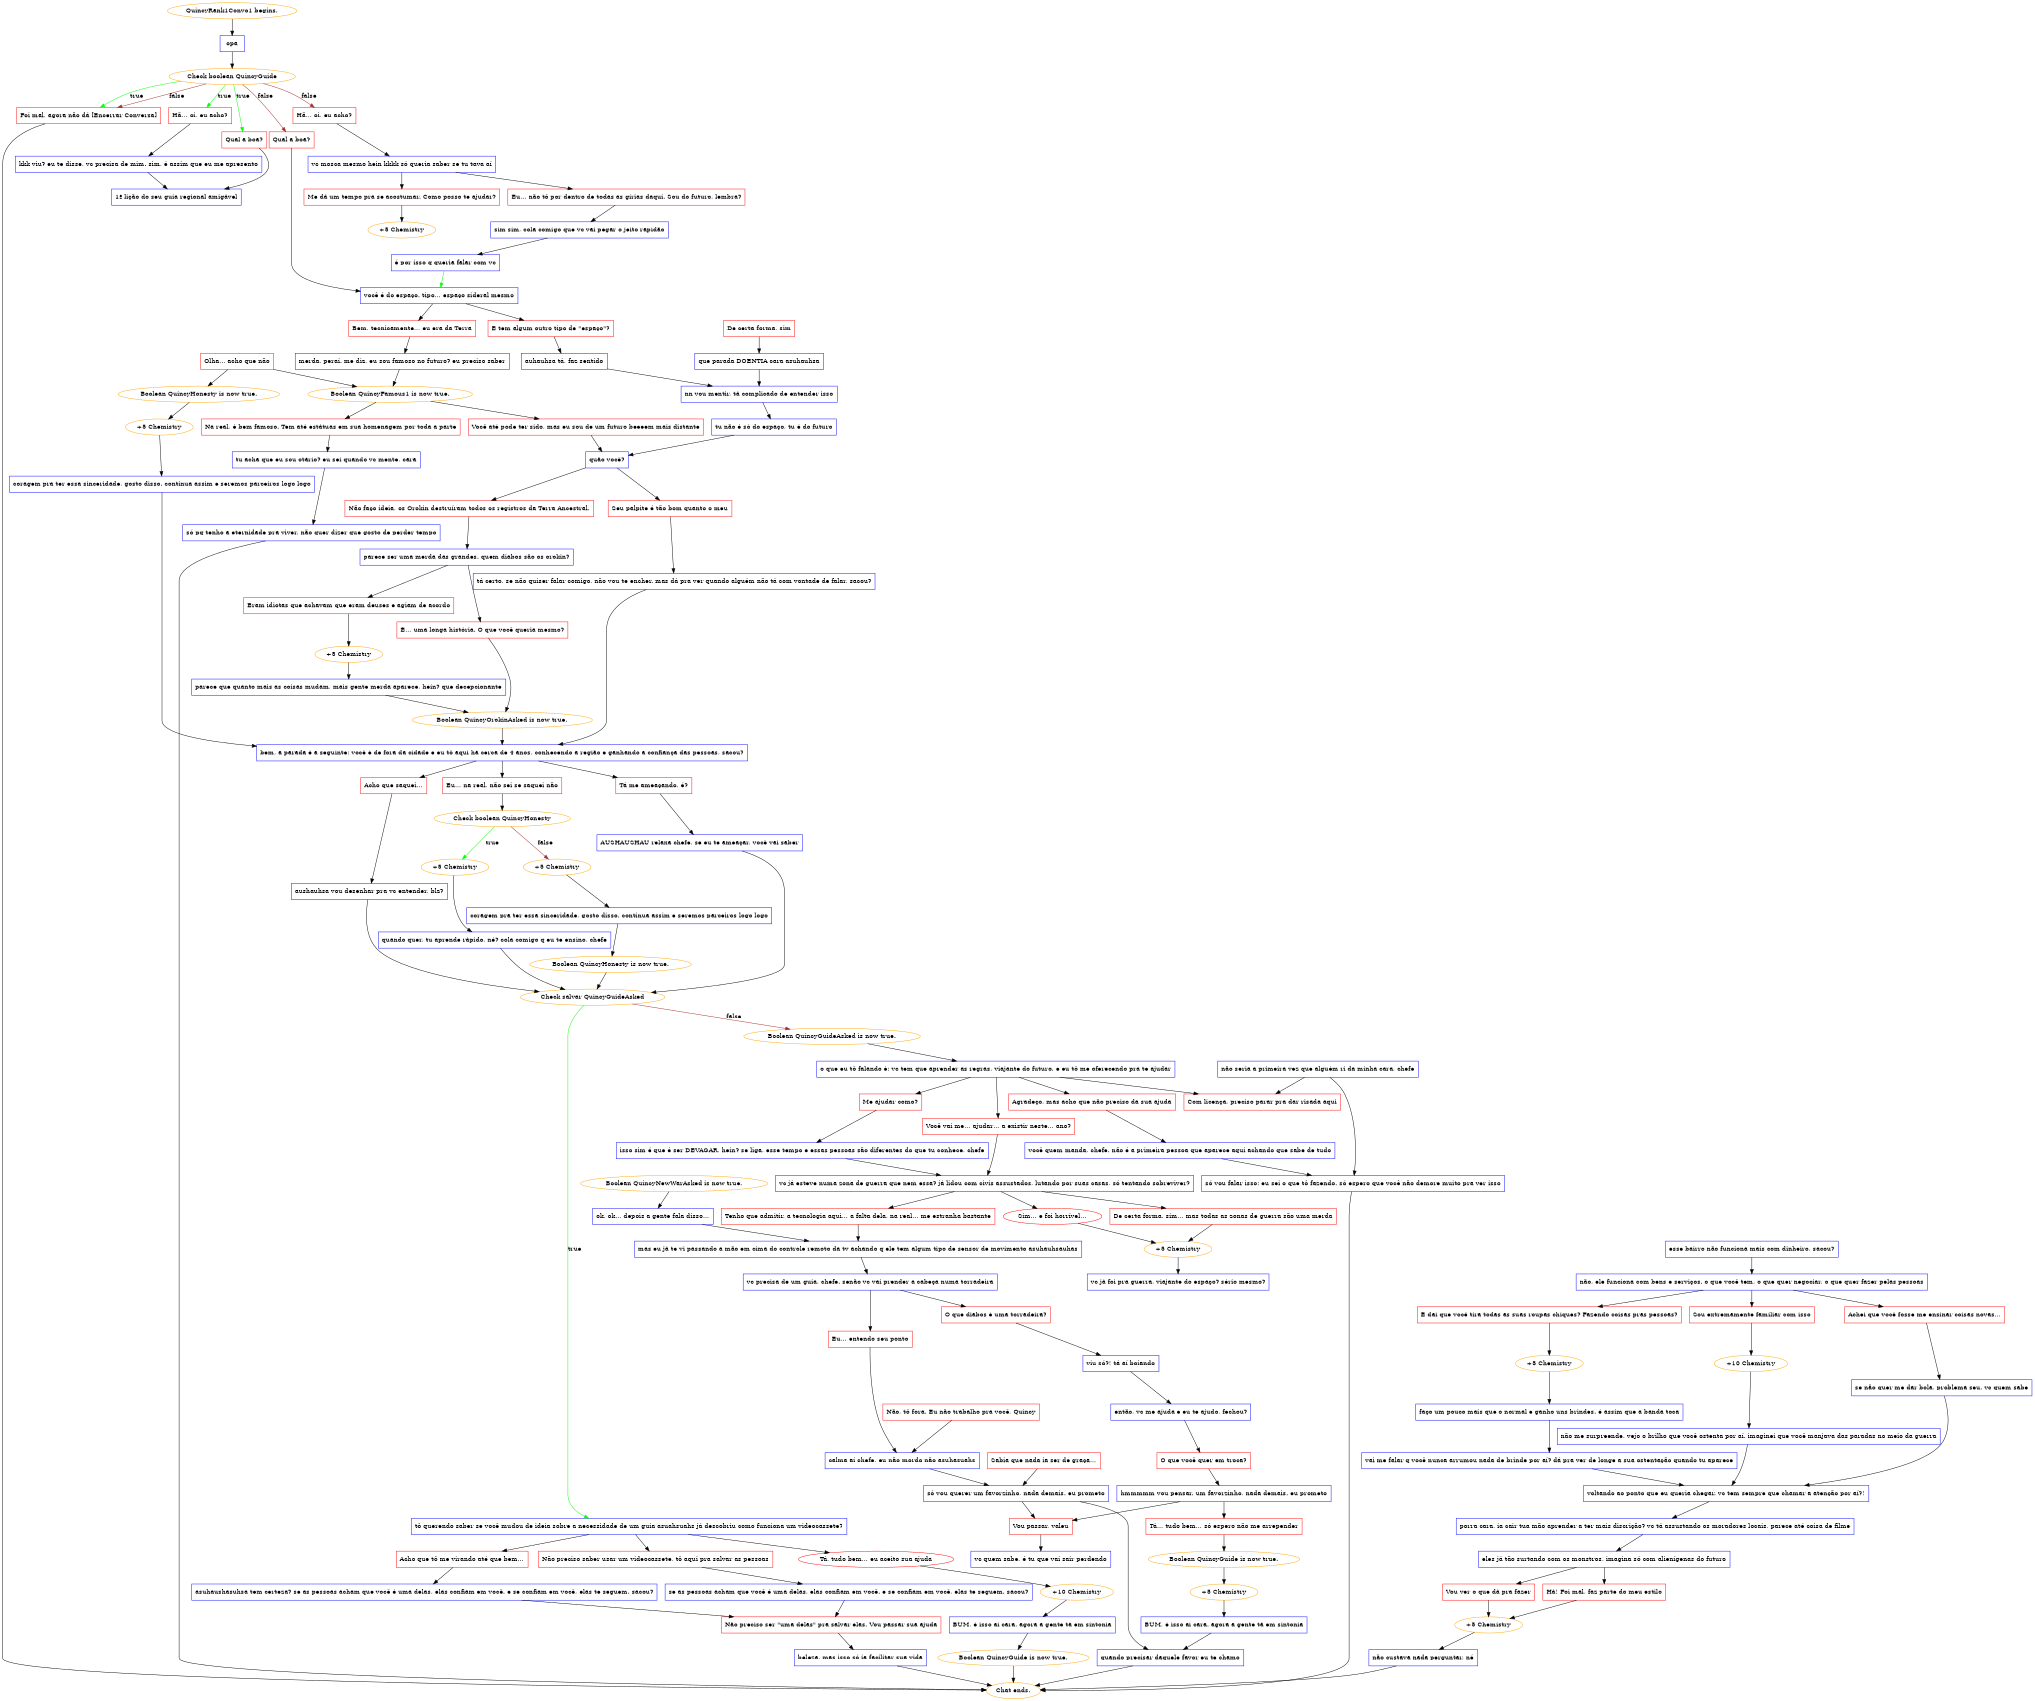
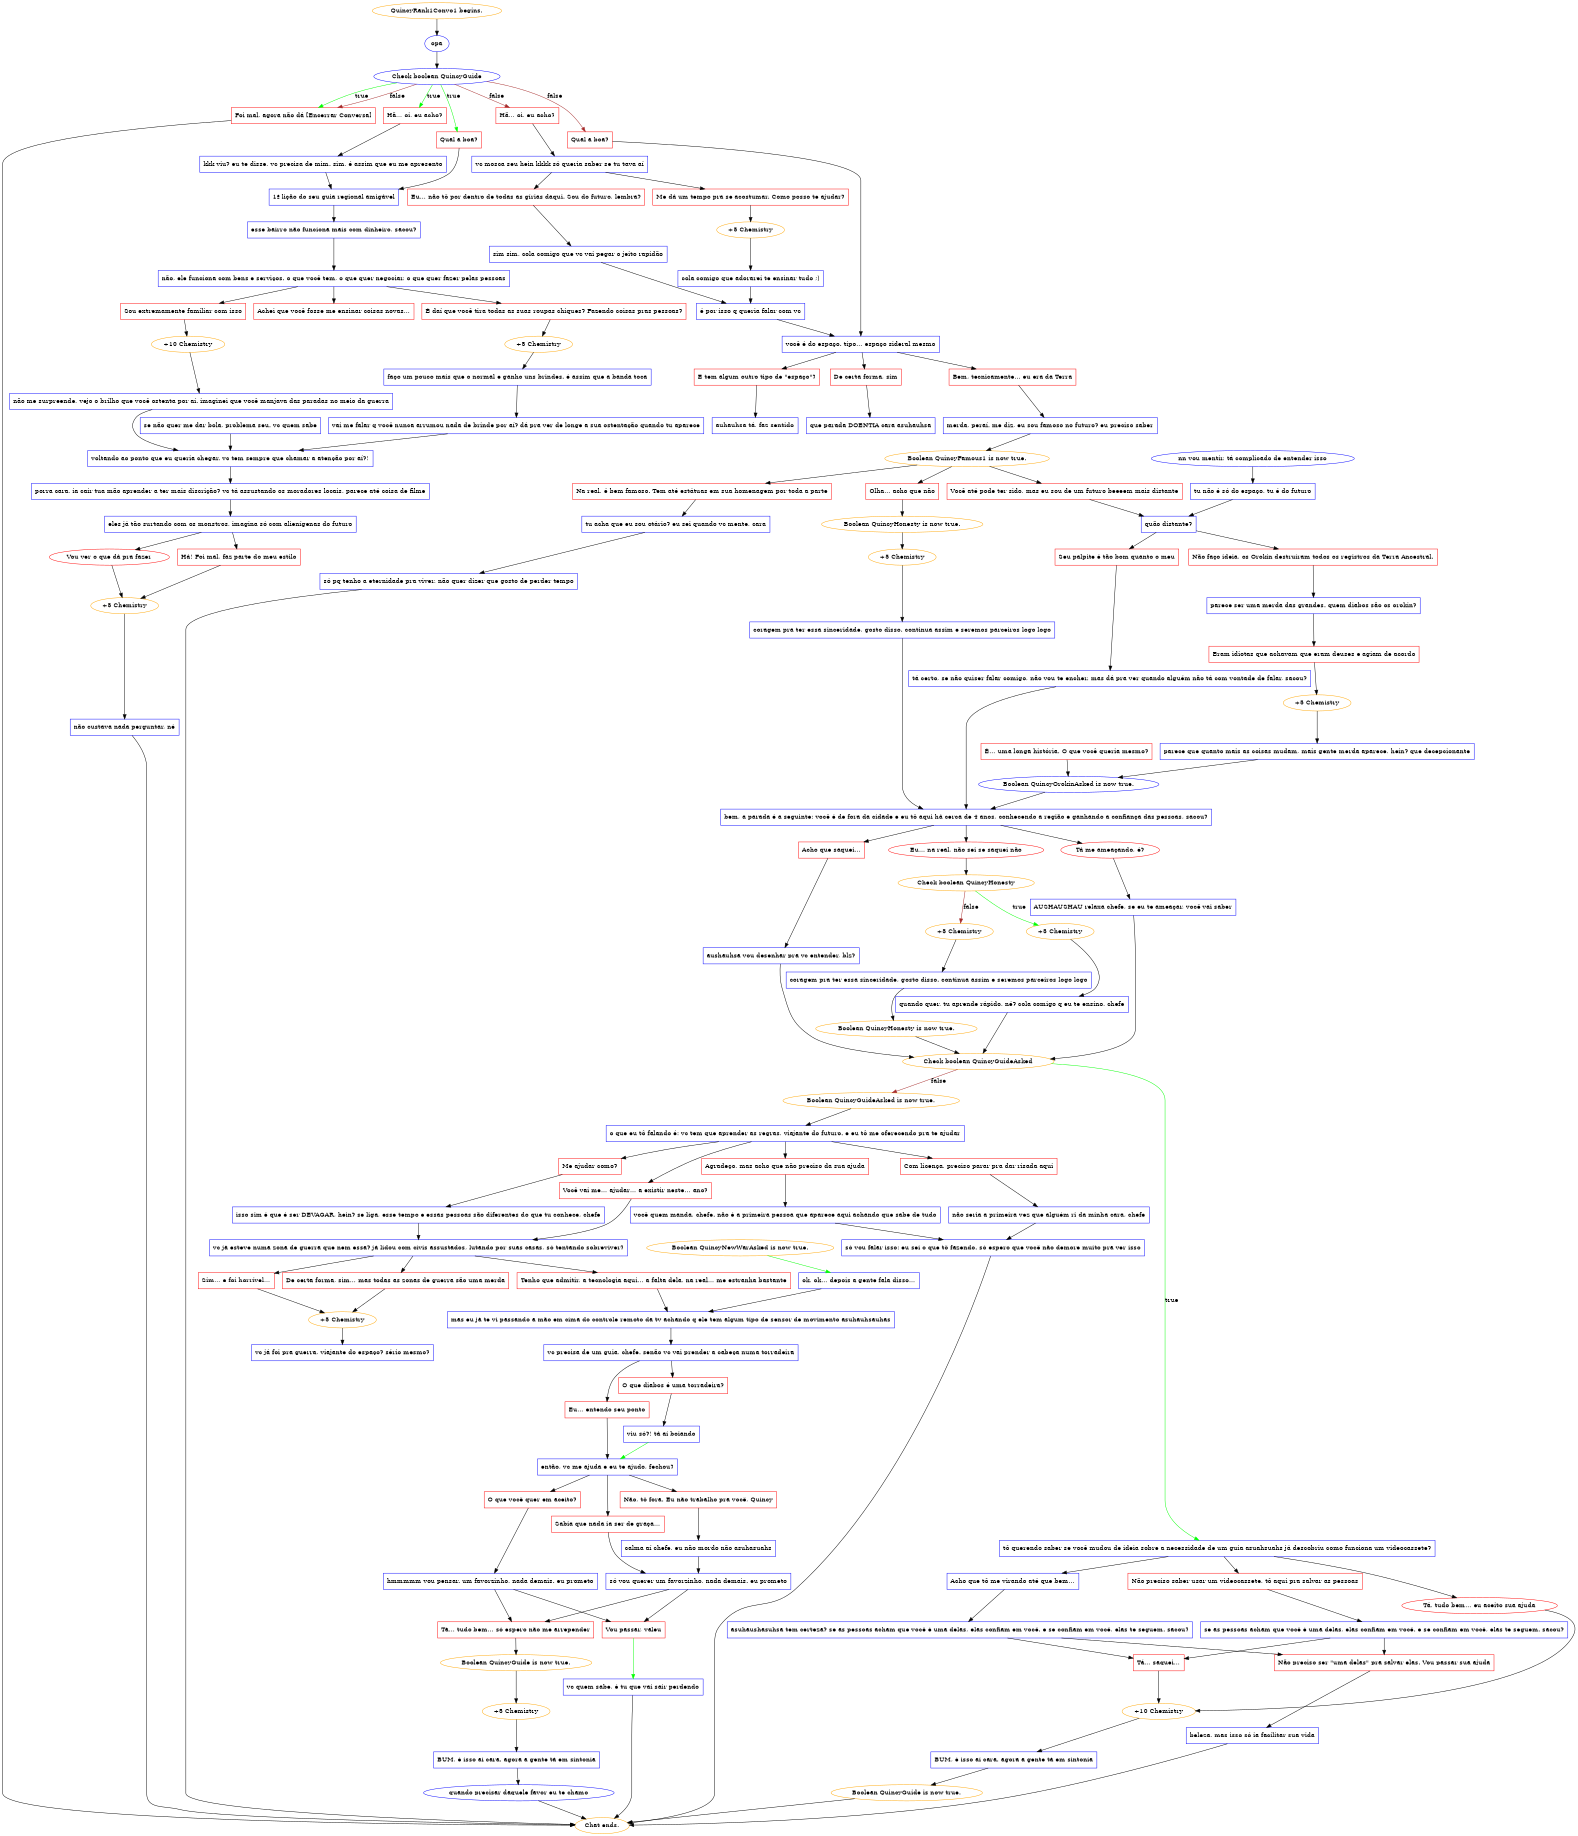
node "opa": shape box -> ellipse
node "Check boolean QuincyGuide": color orange -> blue
node "vc mosca mesmo hein kkkk só queria saber se tu tava aí": label "vc mosca mesmo hein kkkk só queria saber se tu tava aí" -> "vc mosca seu hein kkkk só queria saber se tu tava aí"
edge "1ª lição do seu guia regional amigável" -> "esse bairro não funciona mais com dinheiro, sacou?": added
edge "é por isso q queria falar com vc" -> "você é do espaço. tipo… espaço sideral mesmo": color green -> black
node "cola comigo que adorarei te ensinar tudo ;)": added
edge "você é do espaço. tipo… espaço sideral mesmo" -> "De certa forma, sim": added
edge "que parada DOENTIA cara asuhauhsa" -> "nn vou mentir, tá complicado de entender isso": removed
edge "auhauhsa tá, faz sentido" -> "nn vou mentir, tá complicado de entender isso": removed
edge "Olha… acho que não" -> "Boolean QuincyFamous1 is now true.": reversed
node "nn vou mentir, tá complicado de entender isso": shape box -> ellipse
node "quão você?": label "quão você?" -> "quão distante?"
edge "parece ser uma merda das grandes. quem diabos são os orokin?" -> "É… uma longa história. O que você queria mesmo?": removed
node "Boolean QuincyOrokinAsked is now true.": color orange -> blue
node "Eu… na real, não sei se saquei não": shape box -> ellipse
node "Tá me ameaçando, é?": shape box -> ellipse
node "Check salvar QuincyGuideAsked": label "Check salvar QuincyGuideAsked" -> "Check boolean QuincyGuideAsked"
edge "não seria a primeira vez que alguém ri da minha cara, chefe" -> "Com licença, preciso parar pra dar risada aqui": reversed
edge "Boolean QuincyNewWarAsked is now true." -> "ok, ok… depois a gente fala disso…": color black -> green
node "Sim… e foi horrível…": shape ellipse -> box
edge "Achei que você fosse me ensinar coisas novas…" -> "se não quer me dar bola, problema seu. vc quem sabe": removed
edge "viu só?! tá aí boiando" -> "então, vc me ajuda e eu te ajudo, fechou?": color black -> green
edge "Eu… entendo seu ponto" -> "calma aí chefe, eu não mordo não asuhasuahs": now "Eu… entendo seu ponto" -> "então, vc me ajuda e eu te ajudo, fechou?"
node "O que você quer em troca?": label "O que você quer em troca?" -> "O que você quer em aceito?"
edge "então, vc me ajuda e eu te ajudo, fechou?" -> "Não, tô fora. Eu não trabalho pra você, Quincy": added
edge "então, vc me ajuda e eu te ajudo, fechou?" -> "Sabia que nada ia ser de graça…": added
edge "Vou passar, valeu" -> "vc quem sabe, é tu que vai sair perdendo": color black -> green
node "Acho que tô me virando até que bem…": color red -> blue
edge "só vou querer um favorzinho, nada demais. eu prometo" -> "quando precisar daquele favor eu te chamo": now "só vou querer um favorzinho, nada demais. eu prometo" -> "Tá… tudo bem… só espero não me arrepender"
node "Vou ver o que dá pra fazer": shape box -> ellipse
node "quando precisar daquele favor eu te chamo": shape box -> ellipse
node "Tá… saquei…": added
edge "vc quem sabe, é tu que vai sair perdendo" -> "Chat ends.": added
